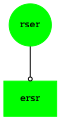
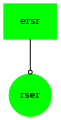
edge "rser" -> "ersr": reversed
